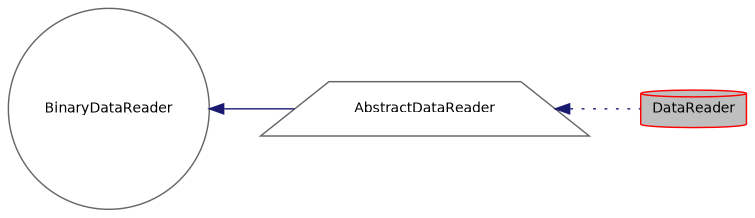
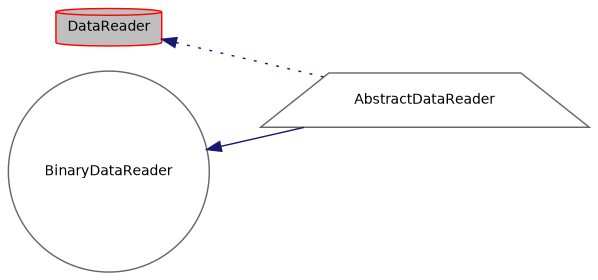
edge "DataReader" -> "AbstractDataReader": reversed
